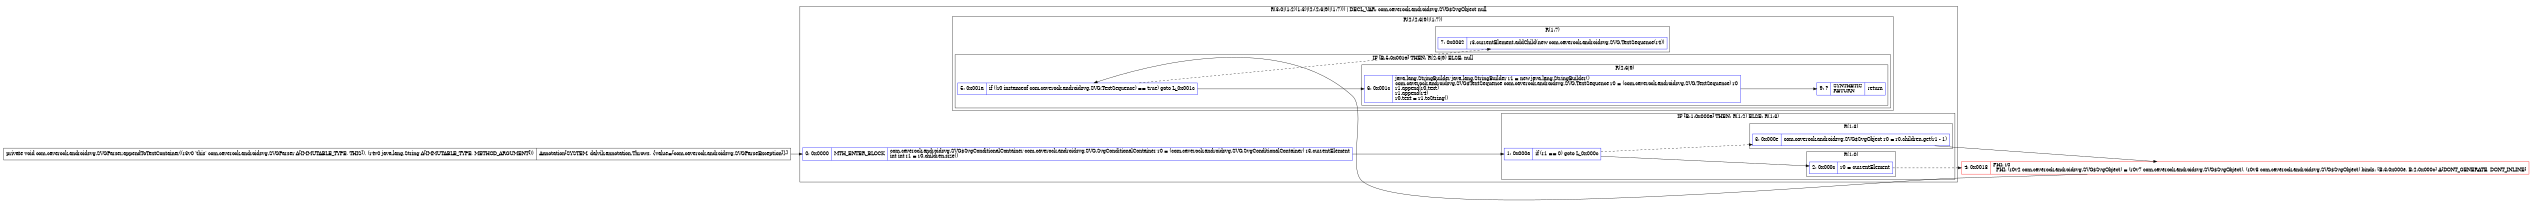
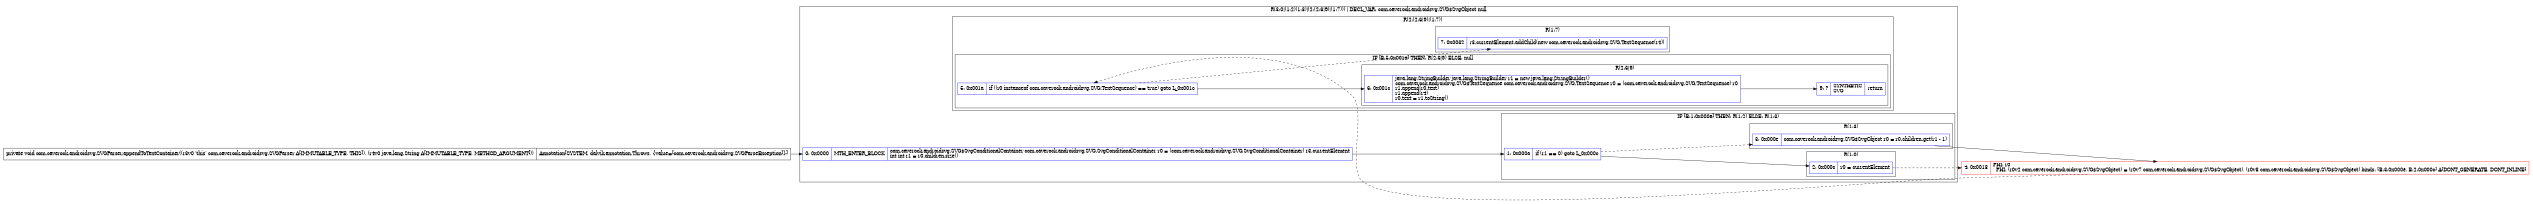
node "9: ?": text "RETURN" -> "SVG"
edge "4: 0x0018" -> "5: 0x001a": style solid -> dashed
